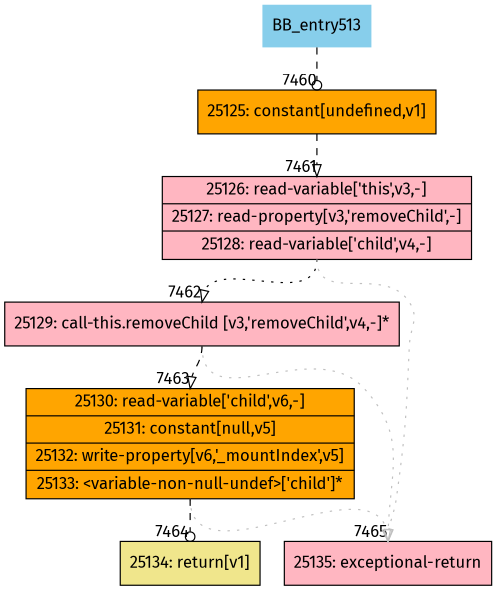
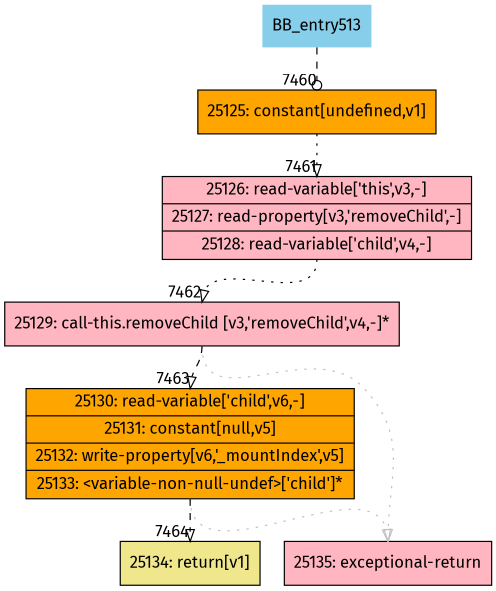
edge "25125: constant[undefined,v1]" -> "25126: read-variable['this',v3,-]": style dashed -> dotted
edge "25126: read-variable['this',v3,-]" -> "25135: exceptional-return": removed
edge "25130: read-variable['child',v6,-]" -> "25134: return[v1]": arrowhead odot -> onormal
